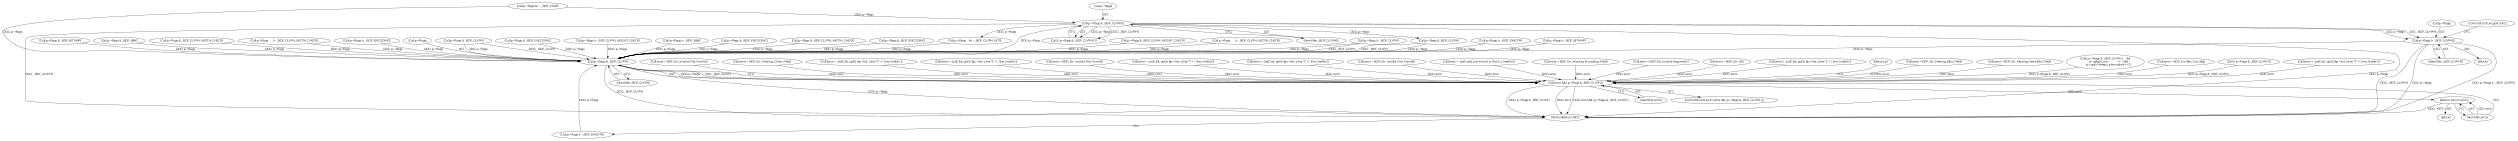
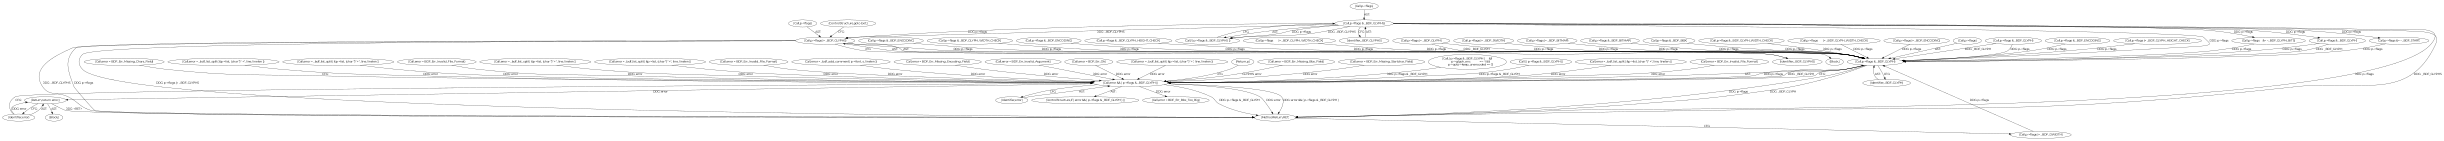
edge "(Call,p->flags &= ~_BDF_START)" -> "(Call,p->flags & _BDF_GLYPHS)": reversed
node "(Call,p->flags |= _BDF_BBX)": removed
node "(Call,error = BDF_Err_Missing_Identifier_Field)": label "(Call,error = BDF_Err_Missing_Identifier_Field)" -> "(Call,error = BDF_Err_Missing_Startchar_Field)"
edge "(Call,error = BDF_Err_Missing_Chars_Field)" -> "(Call,error && ( p->flags & _BDF_GLYPH ))": label "DDG: error" -> "CFG: "
edge "(Call,error = BDF_Err_Bbx_Too_Big)" -> "(Call,error && ( p->flags & _BDF_GLYPH ))": reversed
